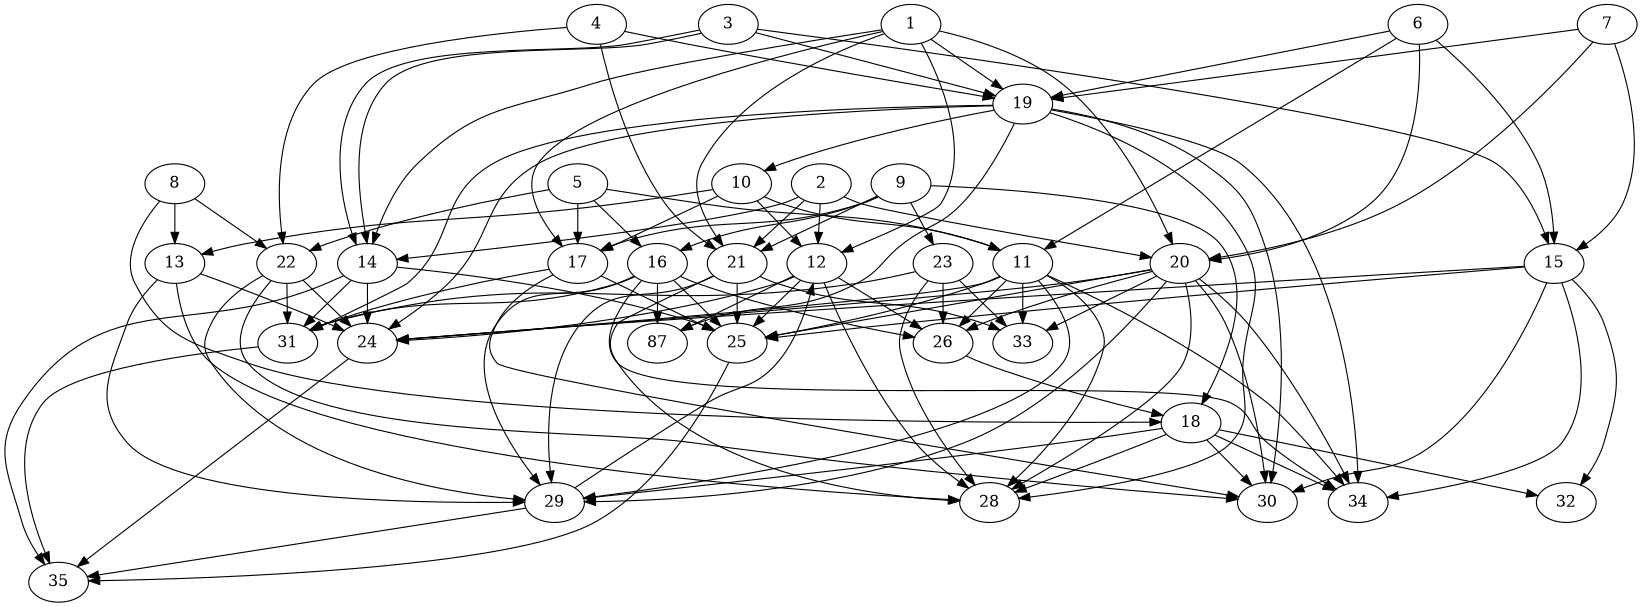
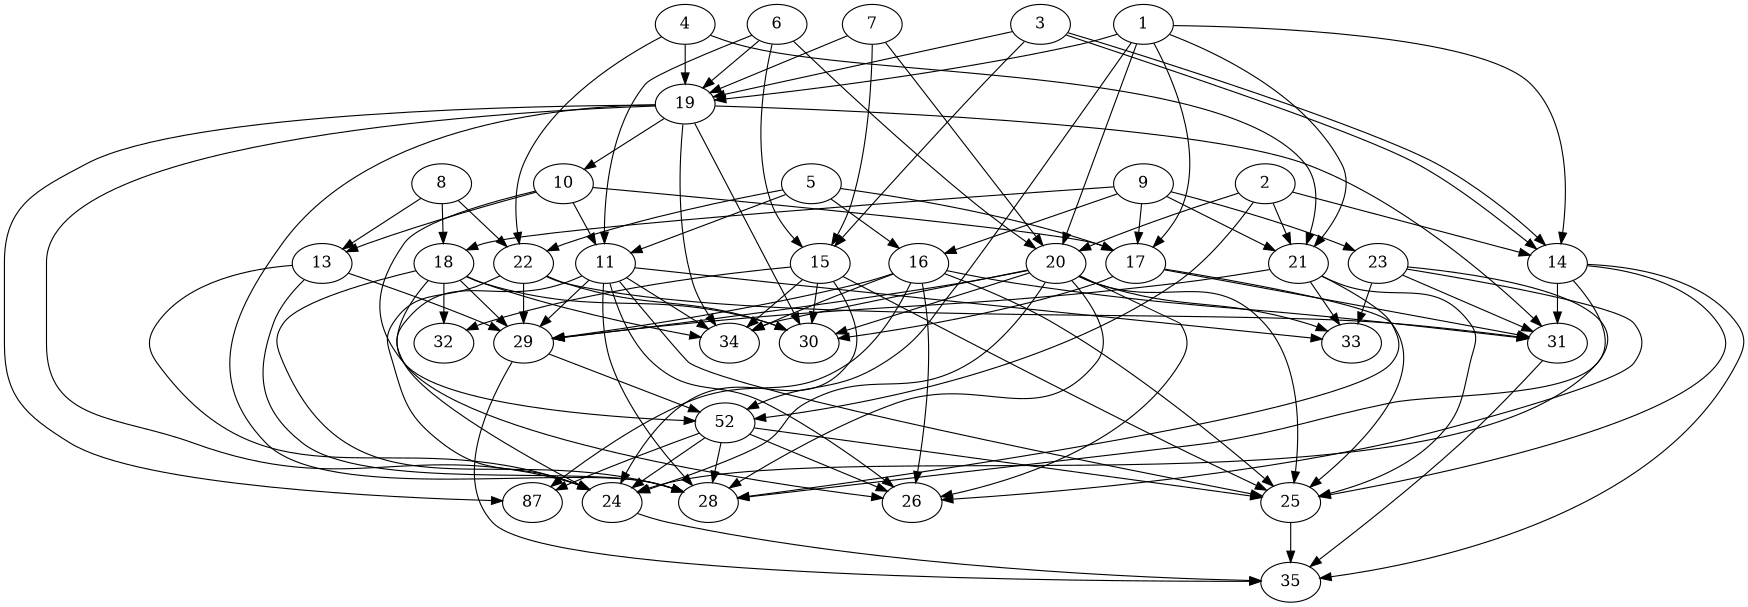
node "12": label "12" -> "52"
edge "26" -> "18": reversed
